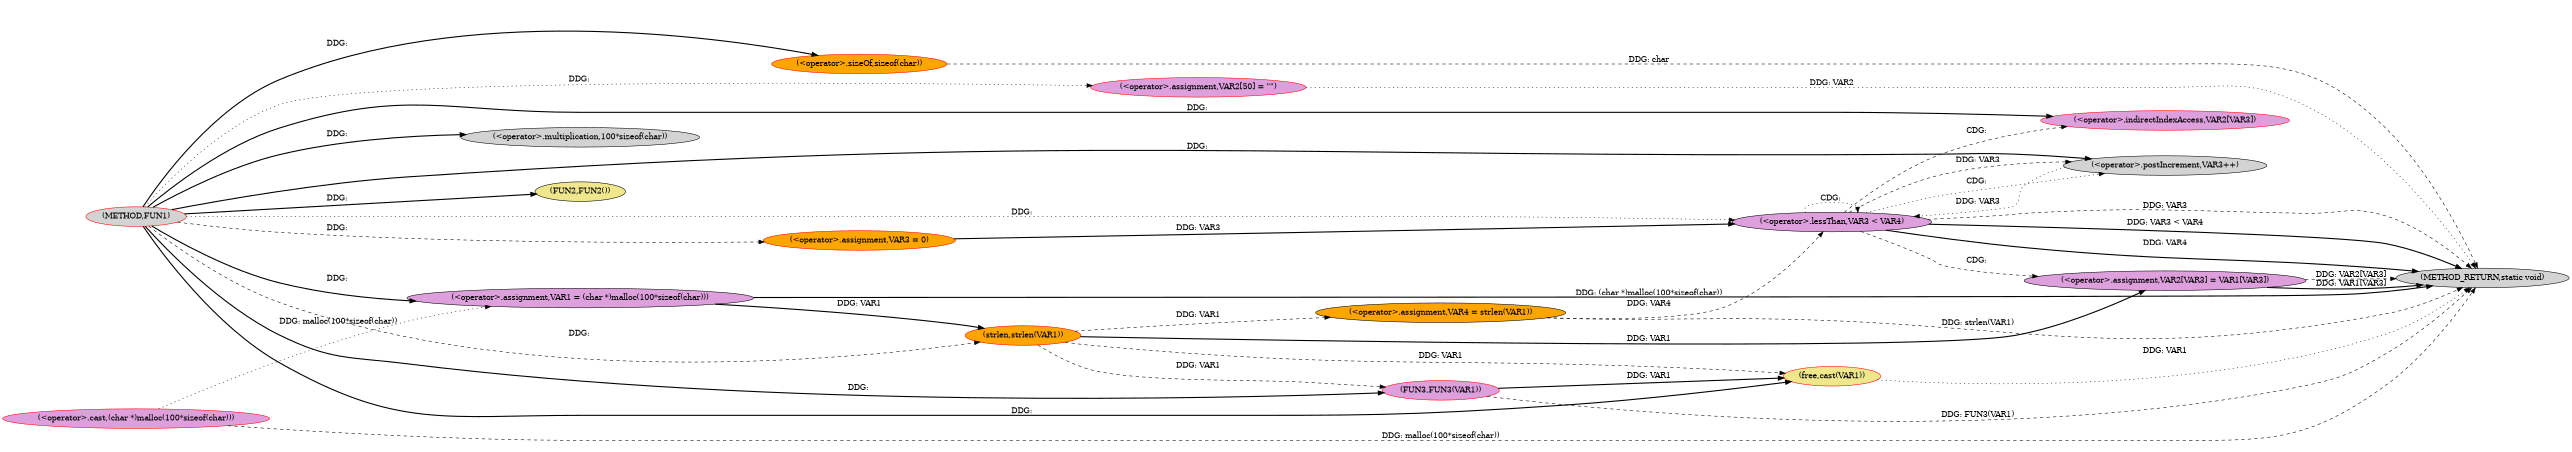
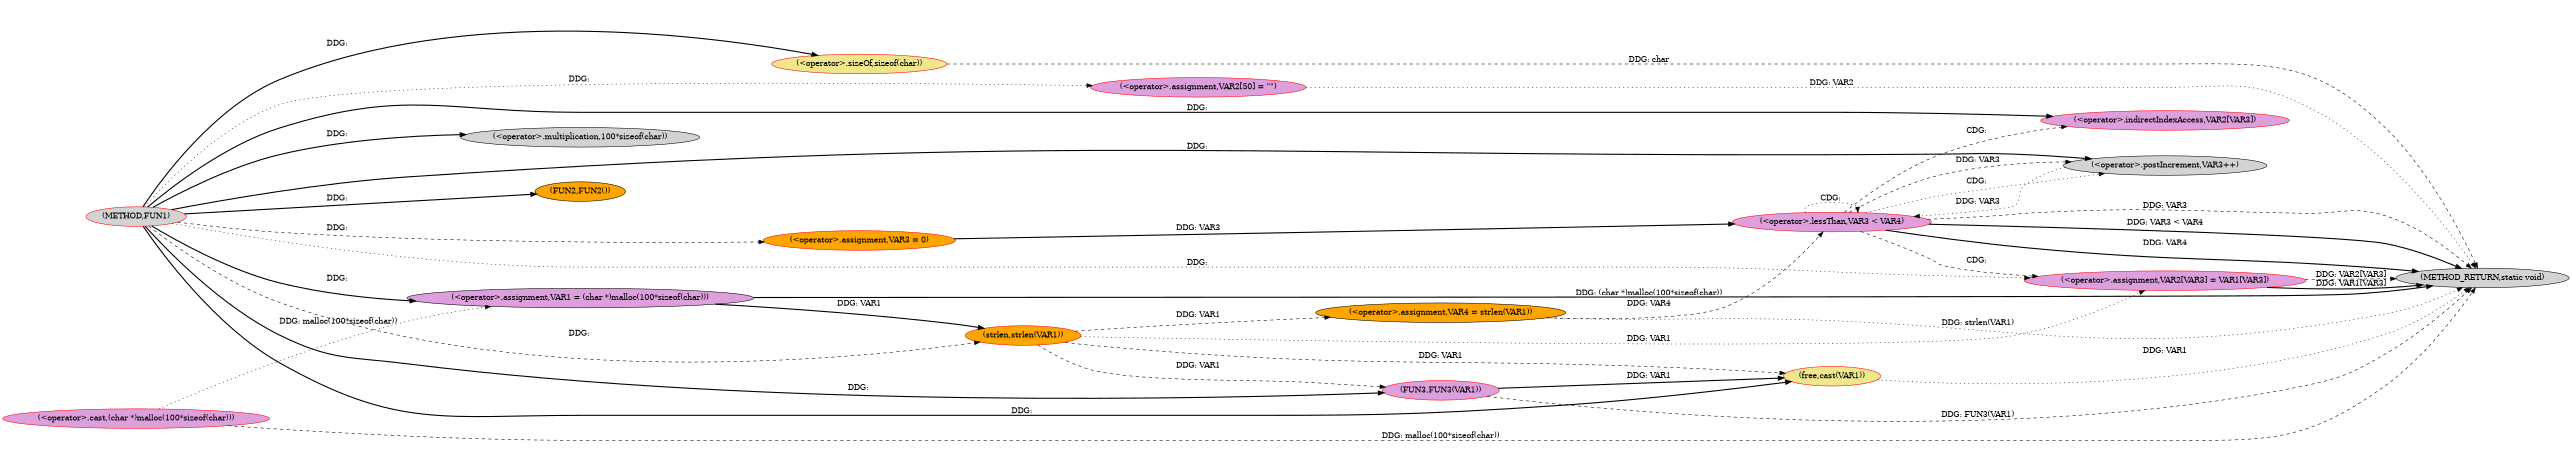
node "(<operator>.sizeOf,sizeof(char))": fillcolor orange -> khaki
node "(FUN2,FUN2())": fillcolor khaki -> orange
edge "(METHOD,FUN1)" -> "(<operator>.lessThan,VAR3 < VAR4)": now "(METHOD,FUN1)" -> "(<operator>.assignment,VAR2[VAR3] = VAR1[VAR3])"
node "(<operator>.lessThan,VAR3 < VAR4)": color black -> red
node "(<operator>.assignment,VAR2[VAR3] = VAR1[VAR3])": color black -> red
edge "(<operator>.assignment,VAR4 = strlen(VAR1))" -> "(METHOD_RETURN,static void)": style dashed -> dotted
edge "(strlen,strlen(VAR1))" -> "(<operator>.assignment,VAR2[VAR3] = VAR1[VAR3])": style bold -> dotted
